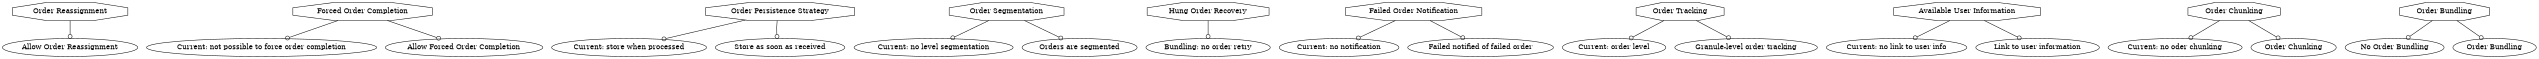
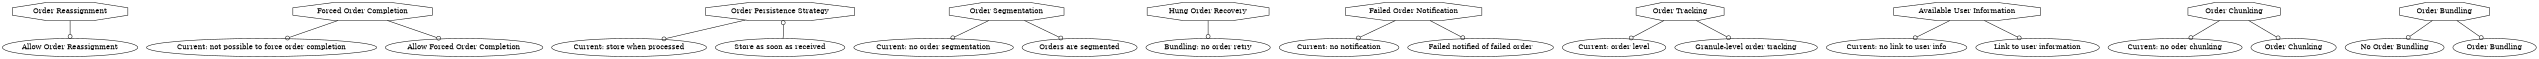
edge "Order Persistence Strategy" -> "Store as soon as received": reversed
node "Current: no level segmentation": label "Current: no level segmentation" -> "Current: no order segmentation"
